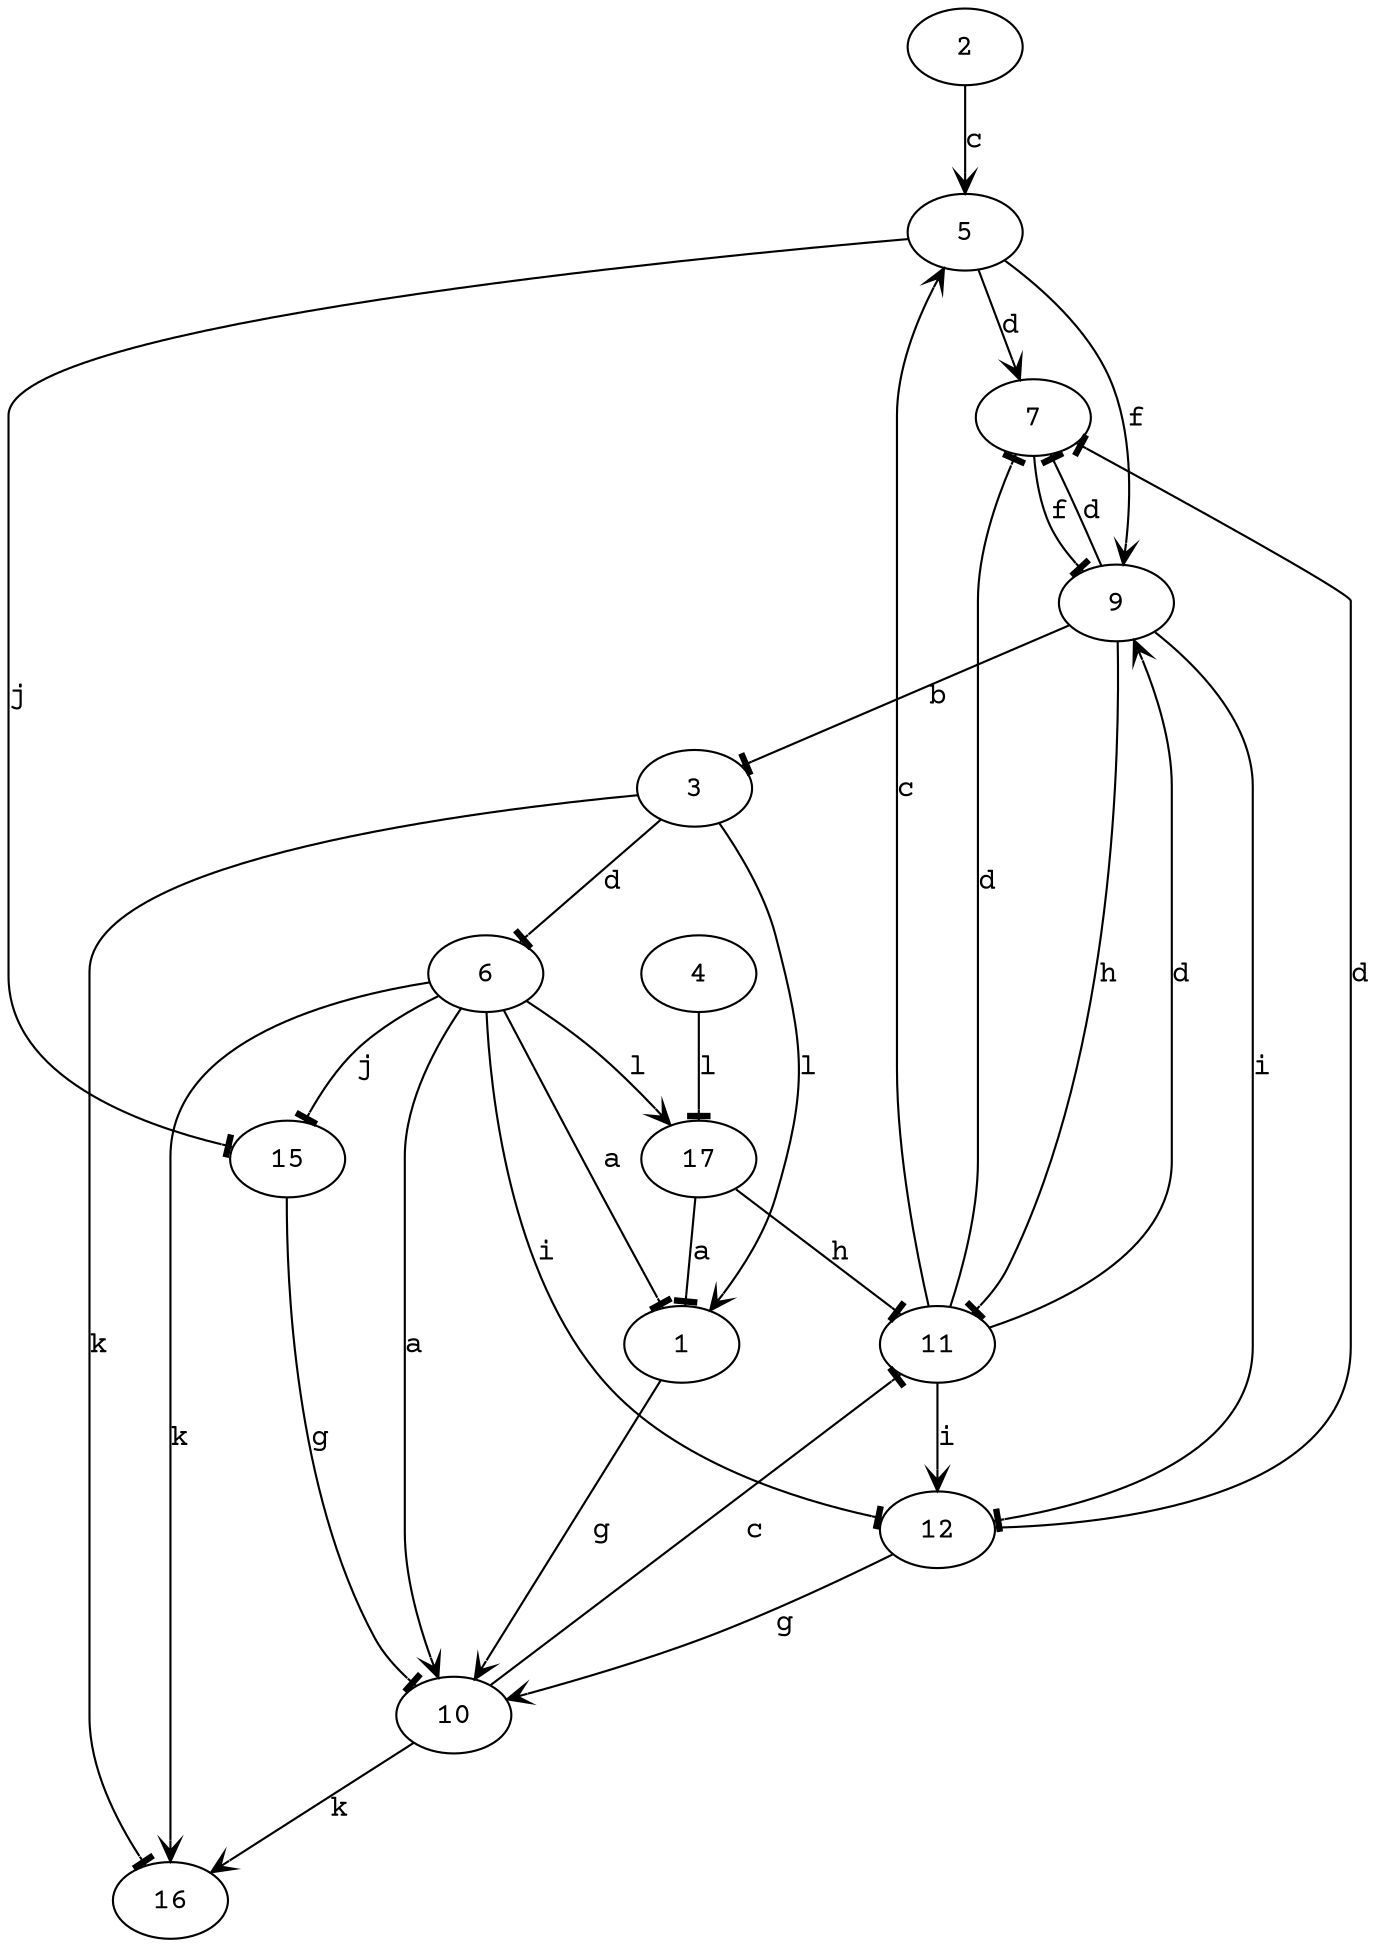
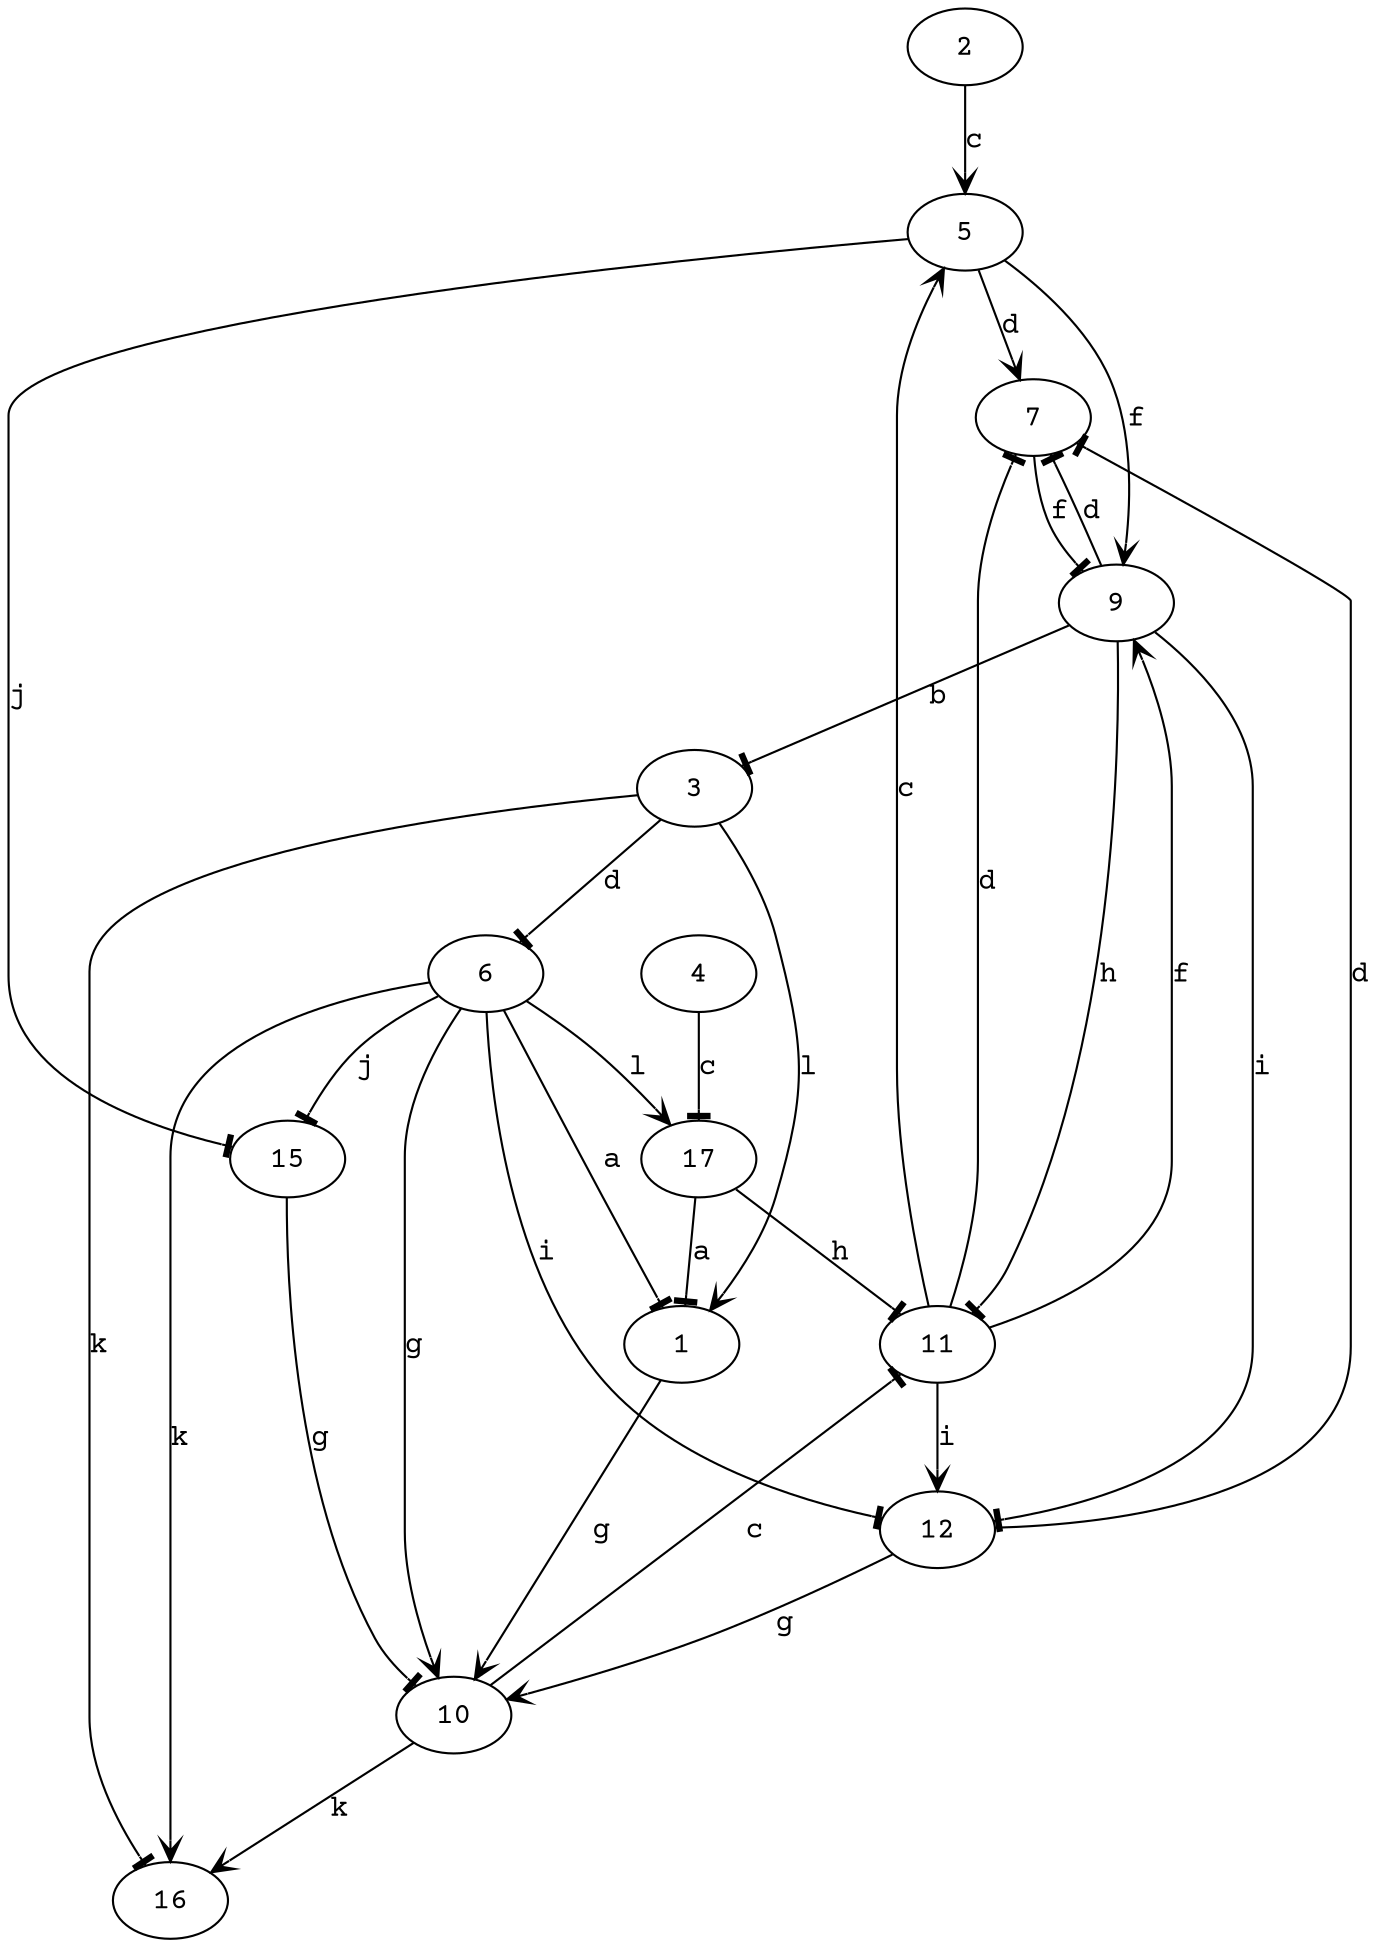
edge "11" -> "9": label "d" -> "f"
edge "4" -> "17": label "l" -> "c"
edge "6" -> "10": label "a" -> "g"
